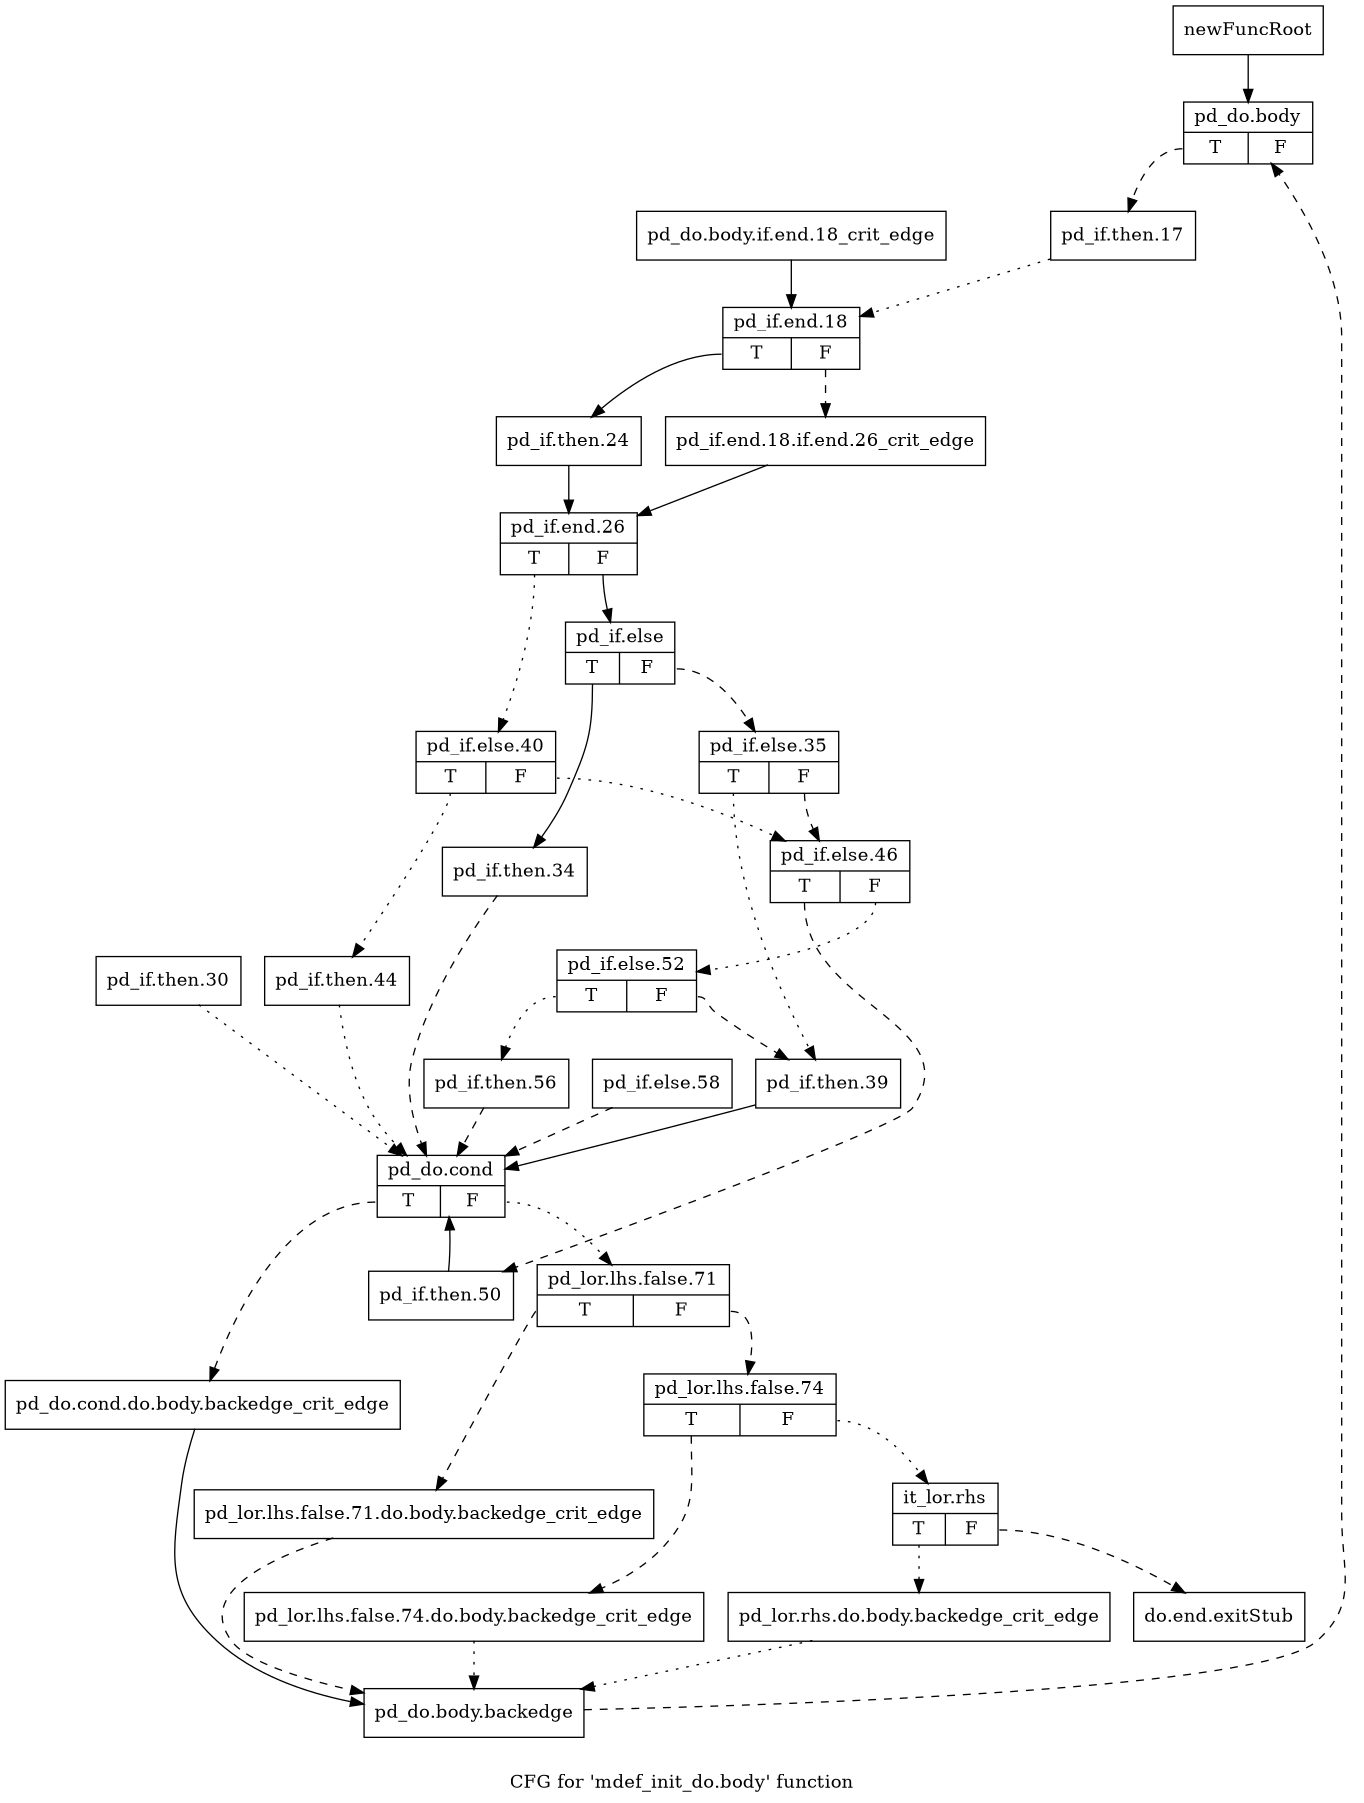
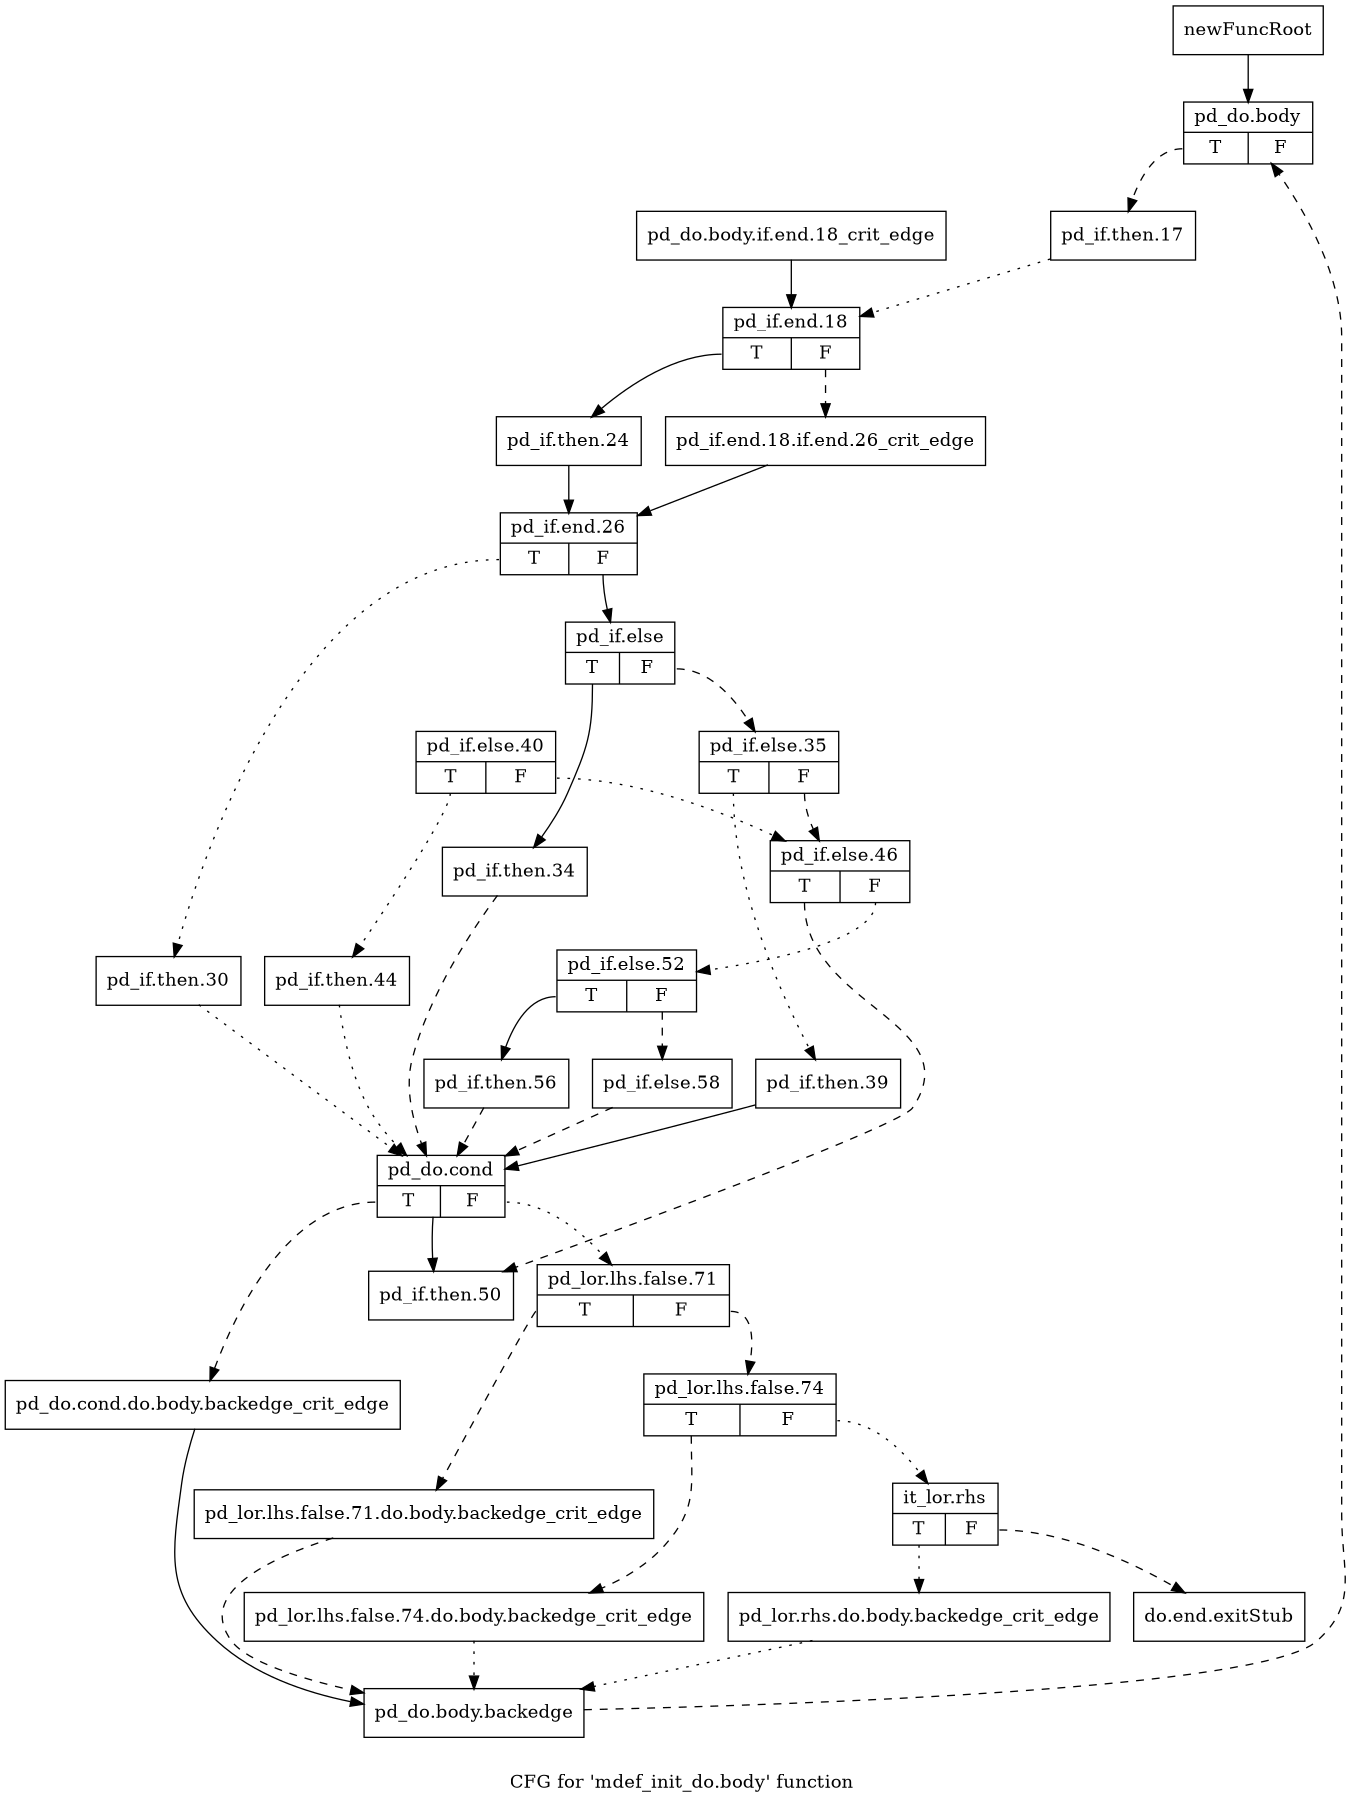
edge "pd_if.end.26" -> "pd_if.else.40": now "pd_if.end.26" -> "pd_if.then.30"
edge "pd_if.else.52" -> "pd_if.then.56": style dotted -> solid
edge "pd_if.else.52" -> "pd_if.then.39": now "pd_if.else.52" -> "pd_if.else.58"
edge "pd_if.then.50" -> "pd_do.cond": reversed
